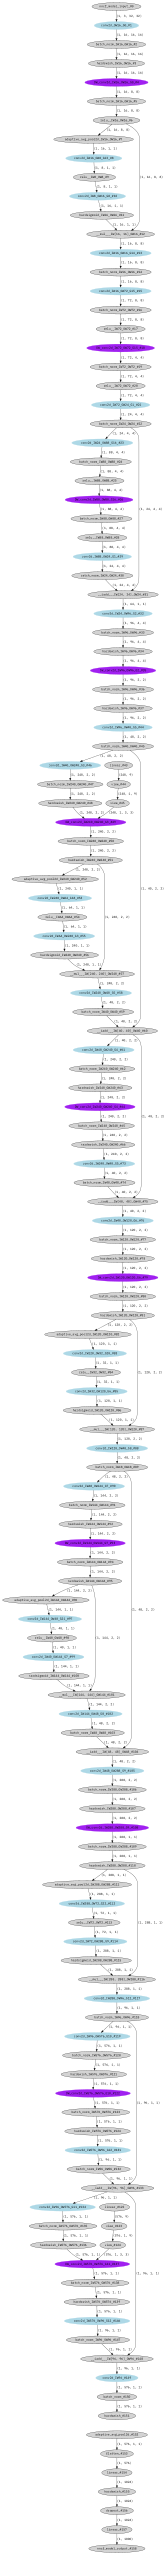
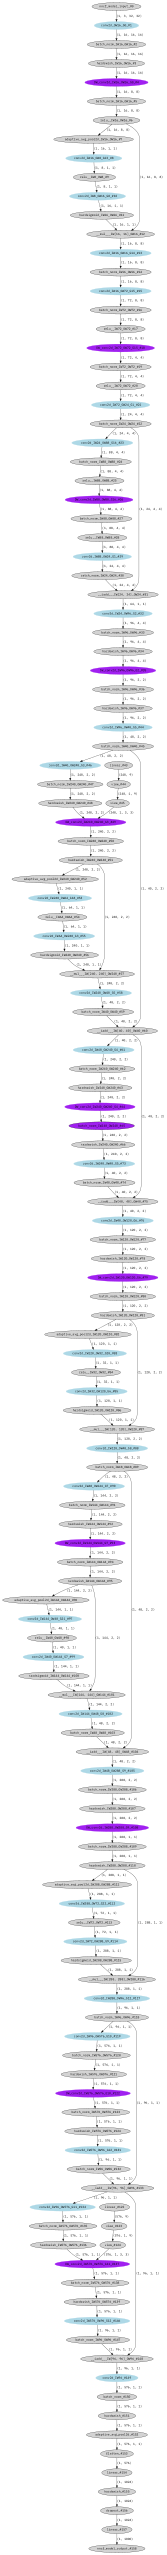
node "batch_norm_IW240_OW240_#65": fillcolor lightgrey -> purple
edge "hardswish_#151" -> "adaptive_avg_pool2d_#152": added, label "(1, 576, 1, 1)"
